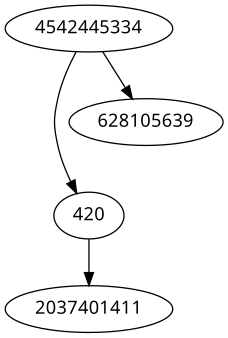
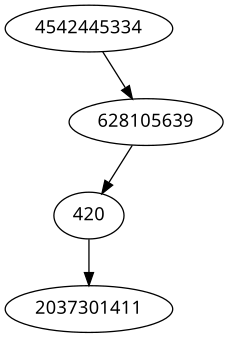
edge "4542445334" -> "420": now "628105639" -> "420"
node "2037401411": label "2037401411" -> "2037301411"
